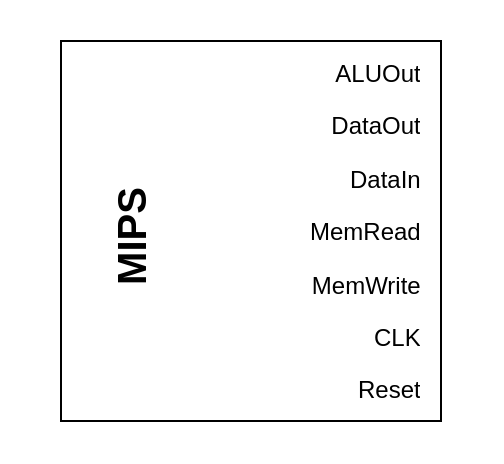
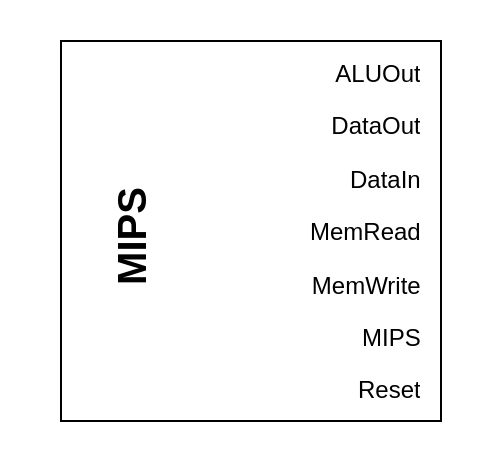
node "ALUOut DataOut DataIn MemRead MemWrite CLK Reset": label "ALUOut DataOut DataIn MemRead MemWrite CLK Reset" -> "ALUOut DataOut DataIn MemRead MemWrite MIPS Reset"
